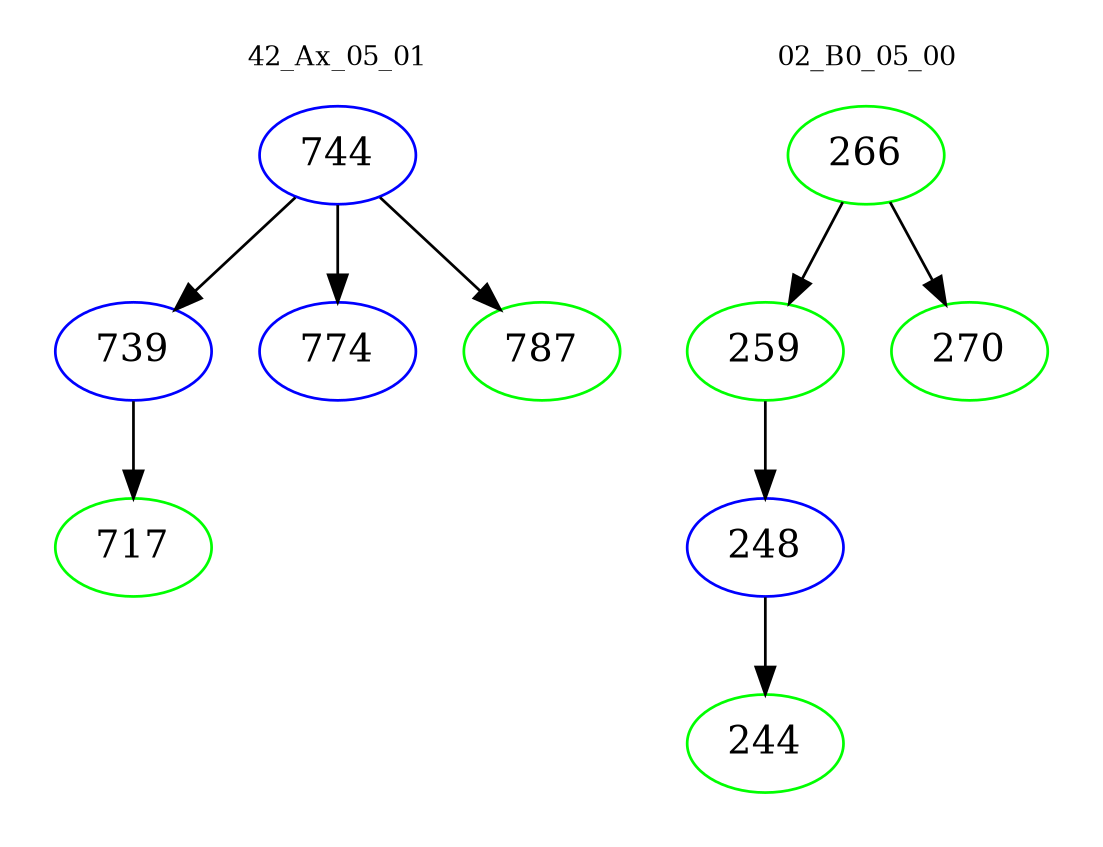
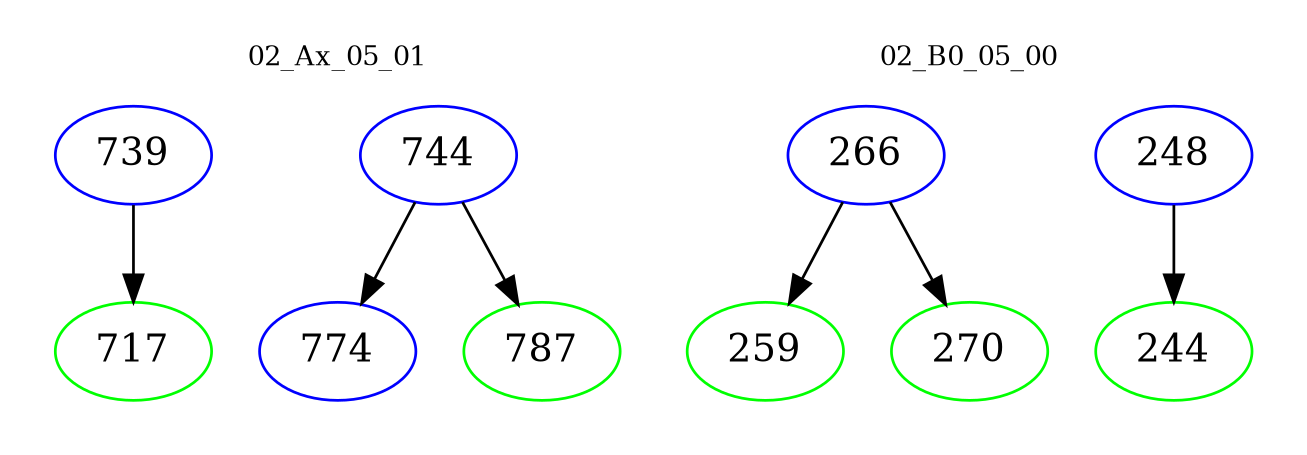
cluster "42_Ax_05_01": label "42_Ax_05_01" -> "02_Ax_05_01"
node "266": color green -> blue
edge "744" -> "739": removed
edge "259" -> "248": removed
